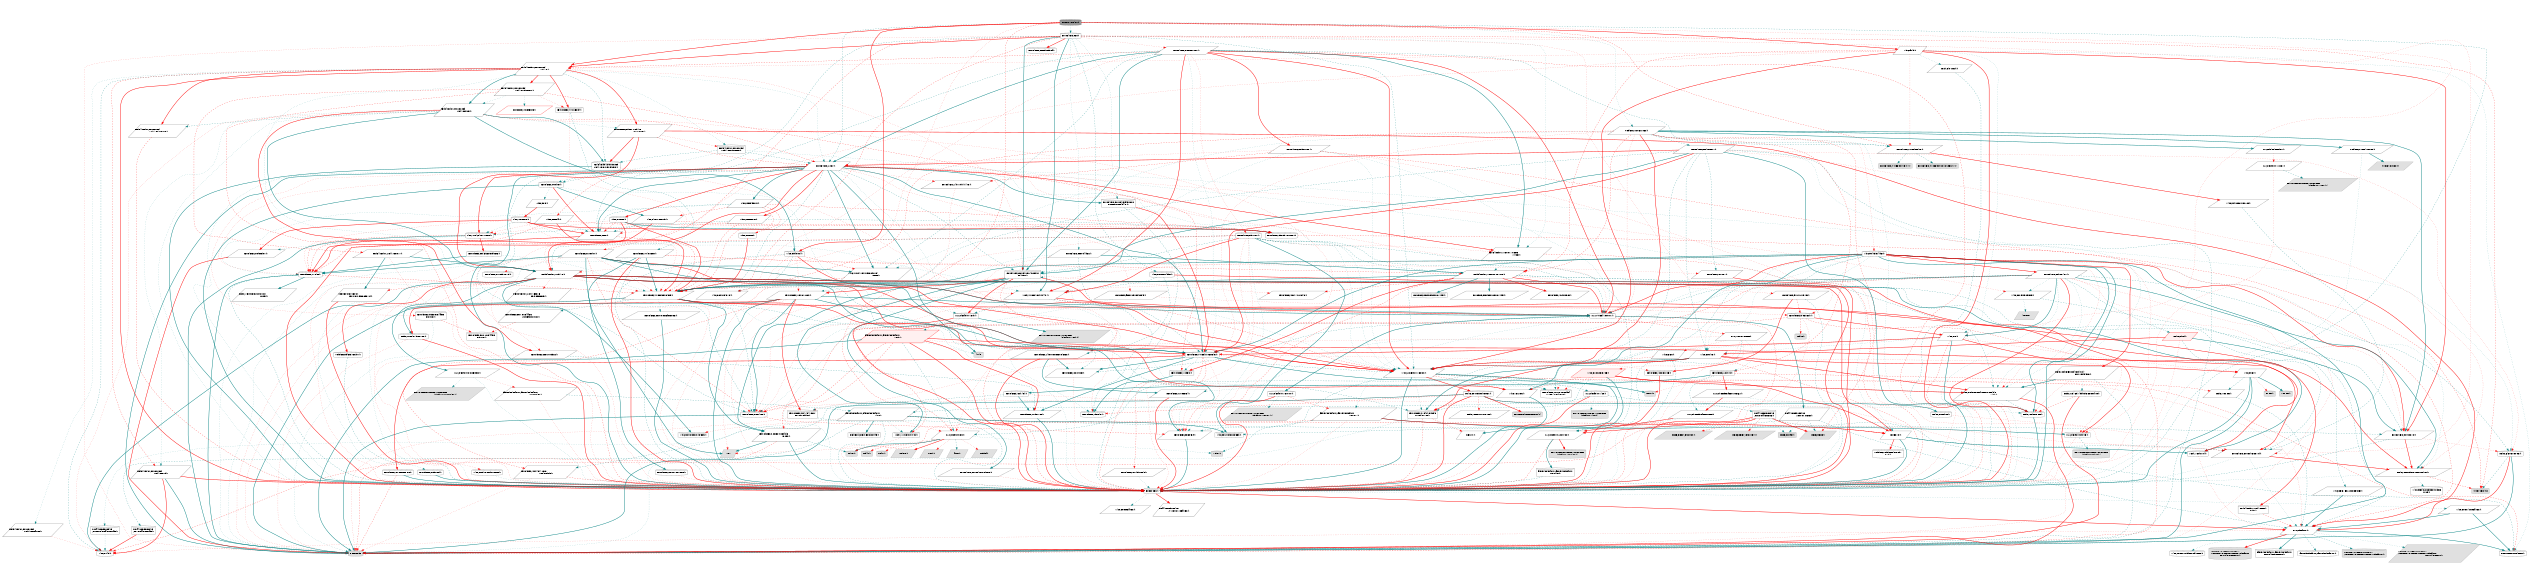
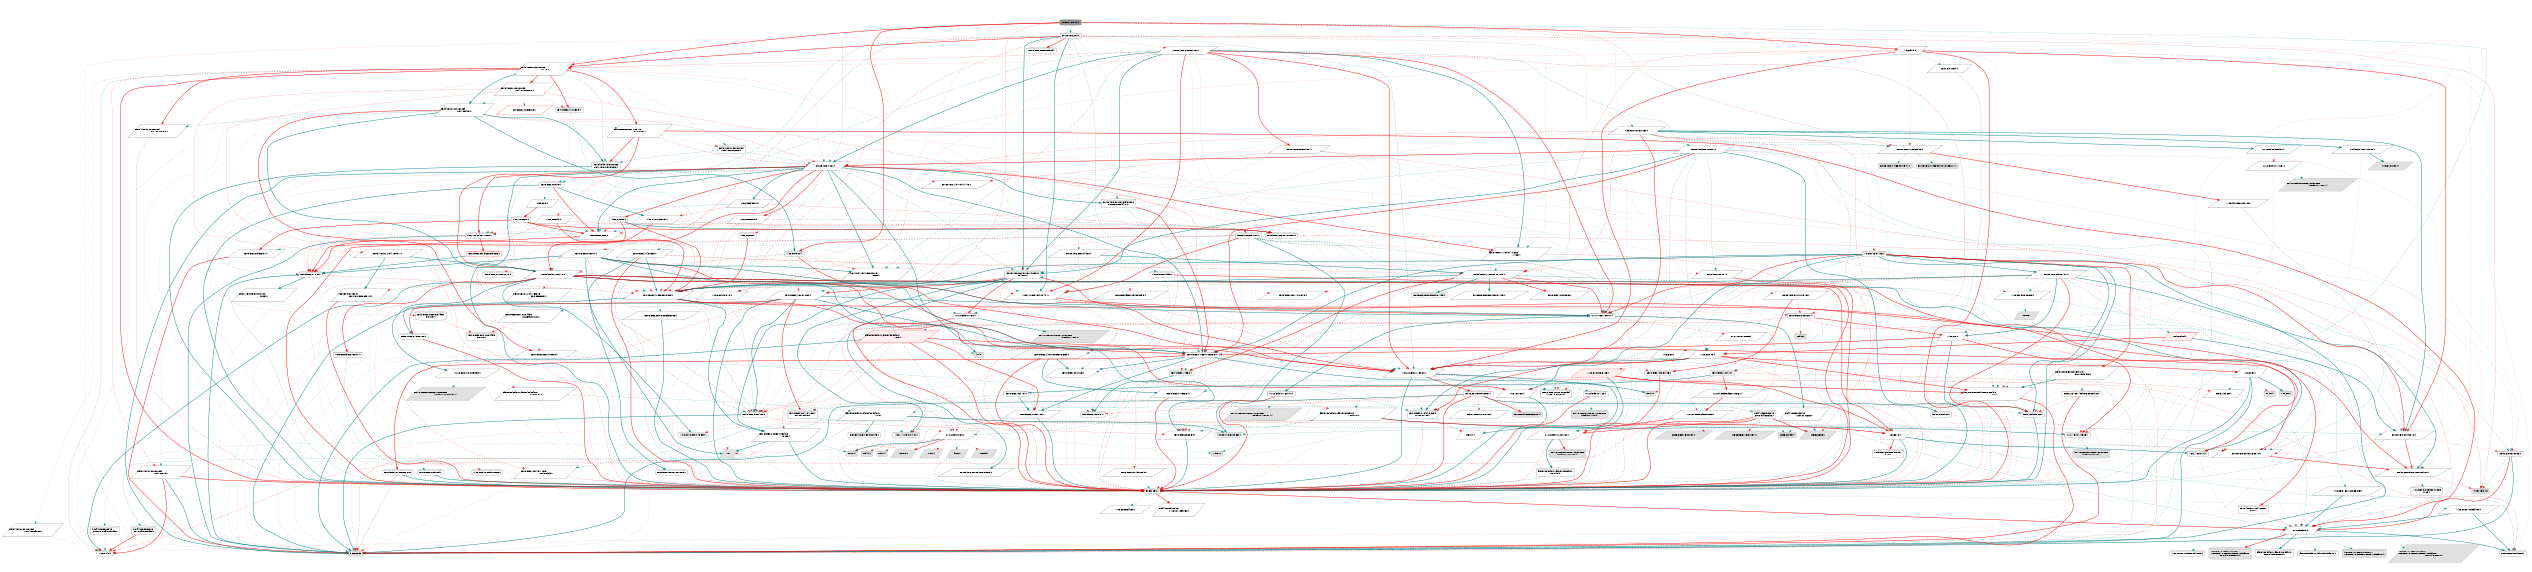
node "Templates/ReversePredicate.h": color grey40 -> red
edge "Misc/StringBuilder.h" -> "Containers/StringView.h": color red -> teal
node "GenericPlatform/GenericPlatform Memory.h": label "GenericPlatform/GenericPlatform Memory.h" -> "GenericPlatform/GenericPlatform MathFwd.h"
node "HAL/PlatformString.h": label "HAL/PlatformString.h" -> "HAL/MemoryTrace.h"
